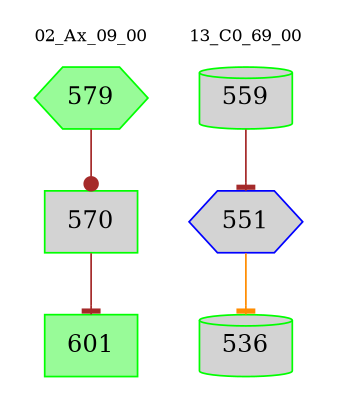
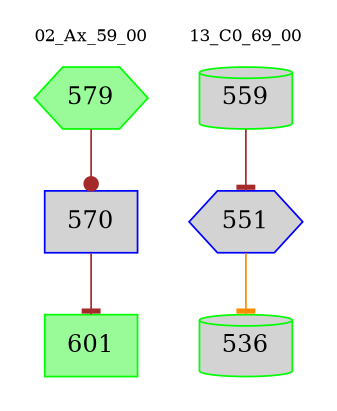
cluster "02_Ax_09_00": label "02_Ax_09_00" -> "02_Ax_59_00"
node "570": color green -> blue
